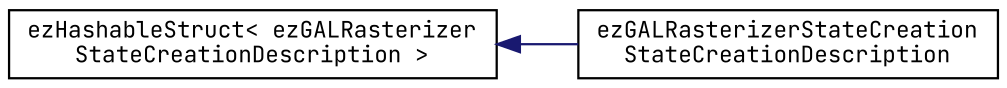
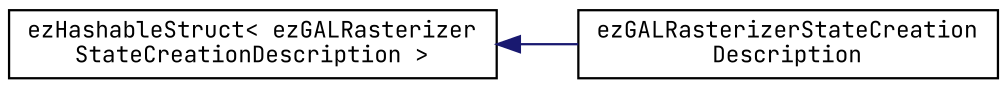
node "ezGALRasterizerStateCreation StateCreationDescription": label "ezGALRasterizerStateCreation StateCreationDescription" -> "ezGALRasterizerStateCreation Description"
